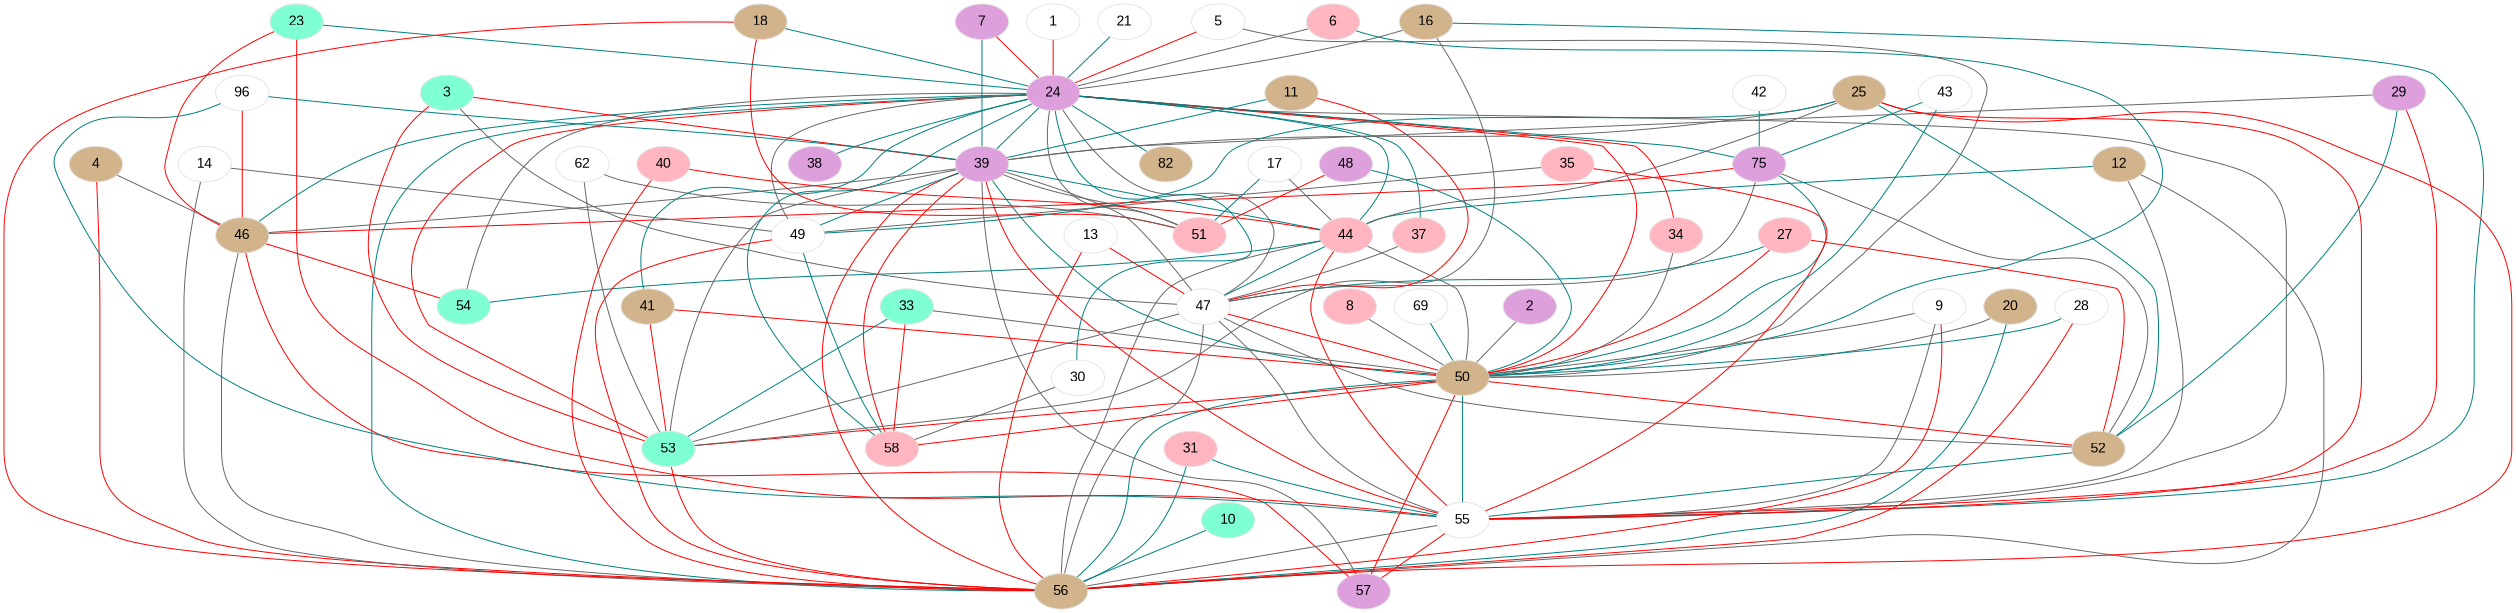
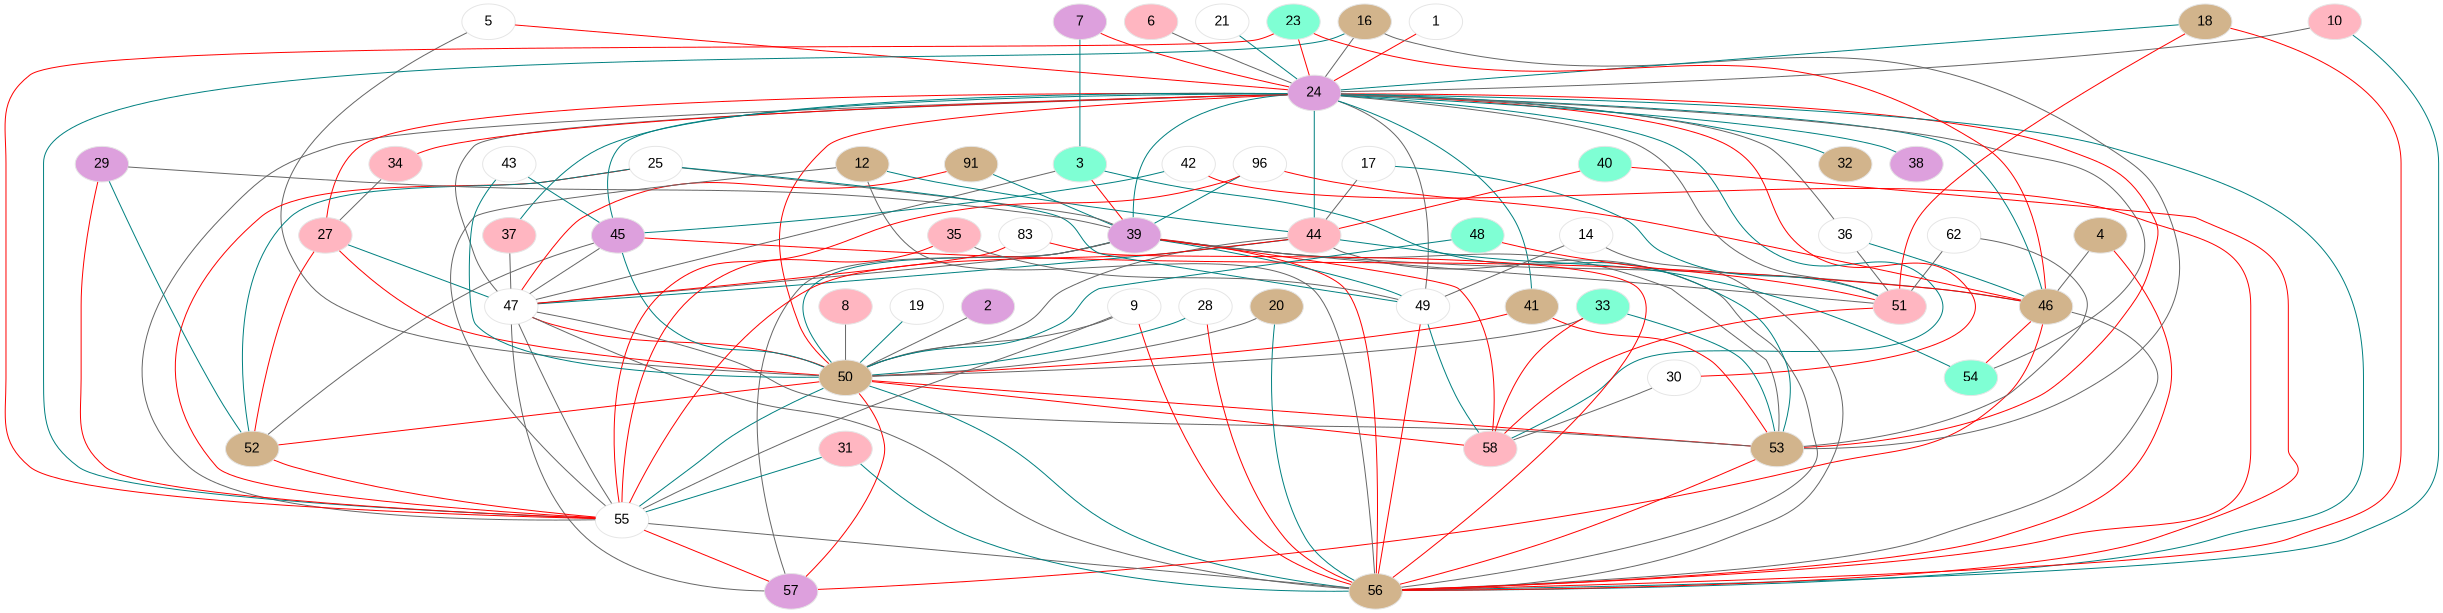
edge "23" -- "24": color teal -> red
edge "7" -- "39": now "7" -- "3"
edge "10" -- "24": added
node "11": label "11" -> "91"
node "25": fillcolor tan -> white
edge "6" -- "50": removed
edge "24" -- "27": added
node "40": fillcolor lightpink -> aquamarine
node "82": label "82" -> "32"
node "48": fillcolor plum -> aquamarine
node "75": label "75" -> "45"
edge "25" -- "44": removed
edge "39" -- "44": removed
edge "24" -- "30": color teal -> red
node "13": label "13" -> "83"
node "36": added
node "69": label "69" -> "19"
edge "34" -- "50": now "34" -- "27"
edge "51" -- "58": added
edge "3" -- "53": color red -> teal
edge "39" -- "55": removed
edge "47" -- "52": now "47" -- "57"
node "53": fillcolor aquamarine -> tan
edge "52" -- "55": color teal -> red
edge "96" -- "55": color teal -> red
node "10": fillcolor aquamarine -> lightpink
edge "25" -- "56": now "42" -- "56"
